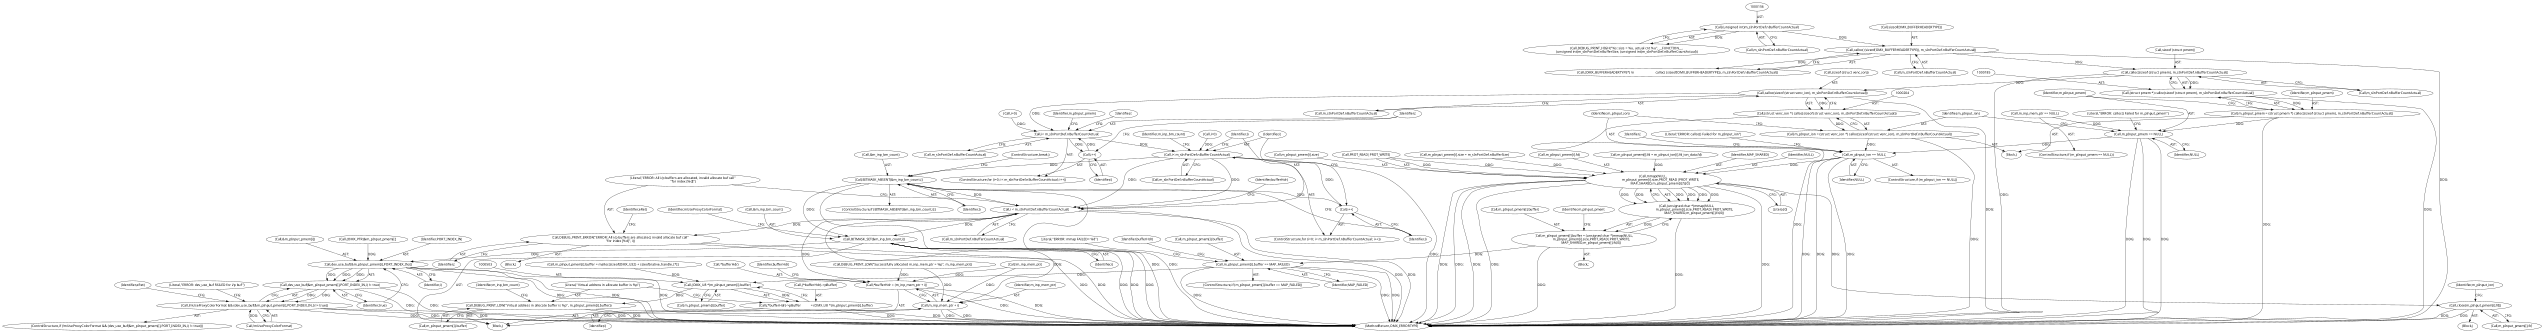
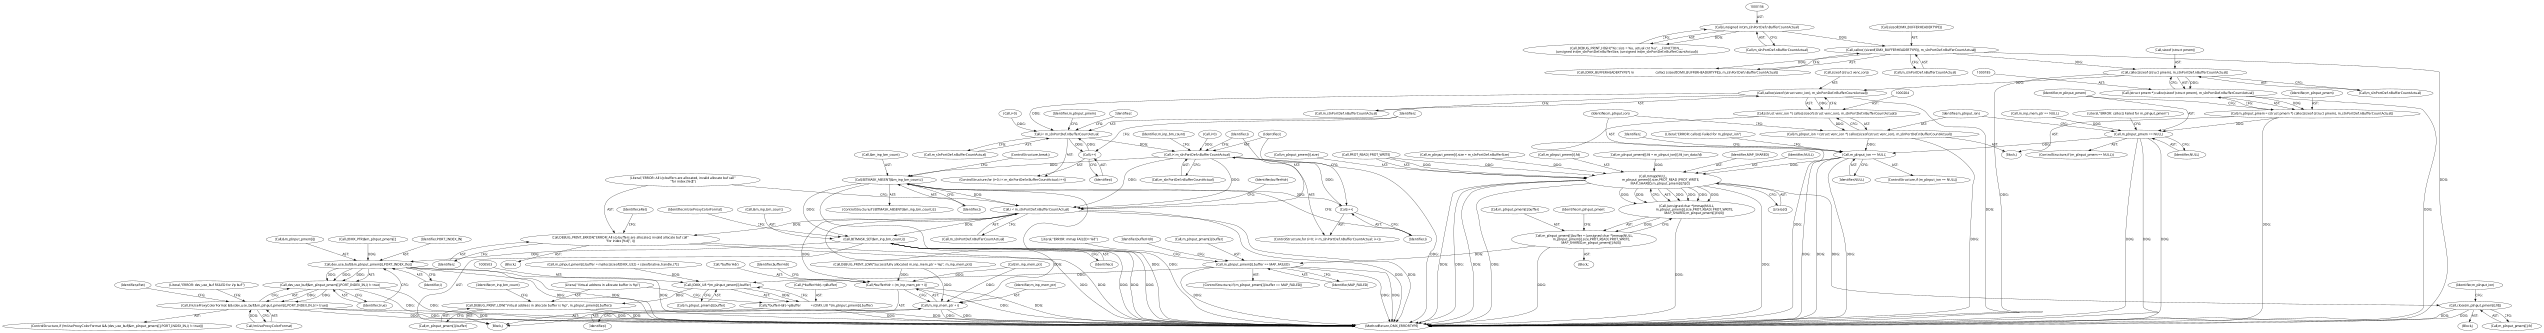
edge "(Call,m_inp_mem_ptr == NULL)" -> "(ControlStructure,if (m_pInput_pmem == NULL))": now "(Call,m_pInput_pmem == NULL)" -> "(ControlStructure,if (m_pInput_pmem == NULL))"
